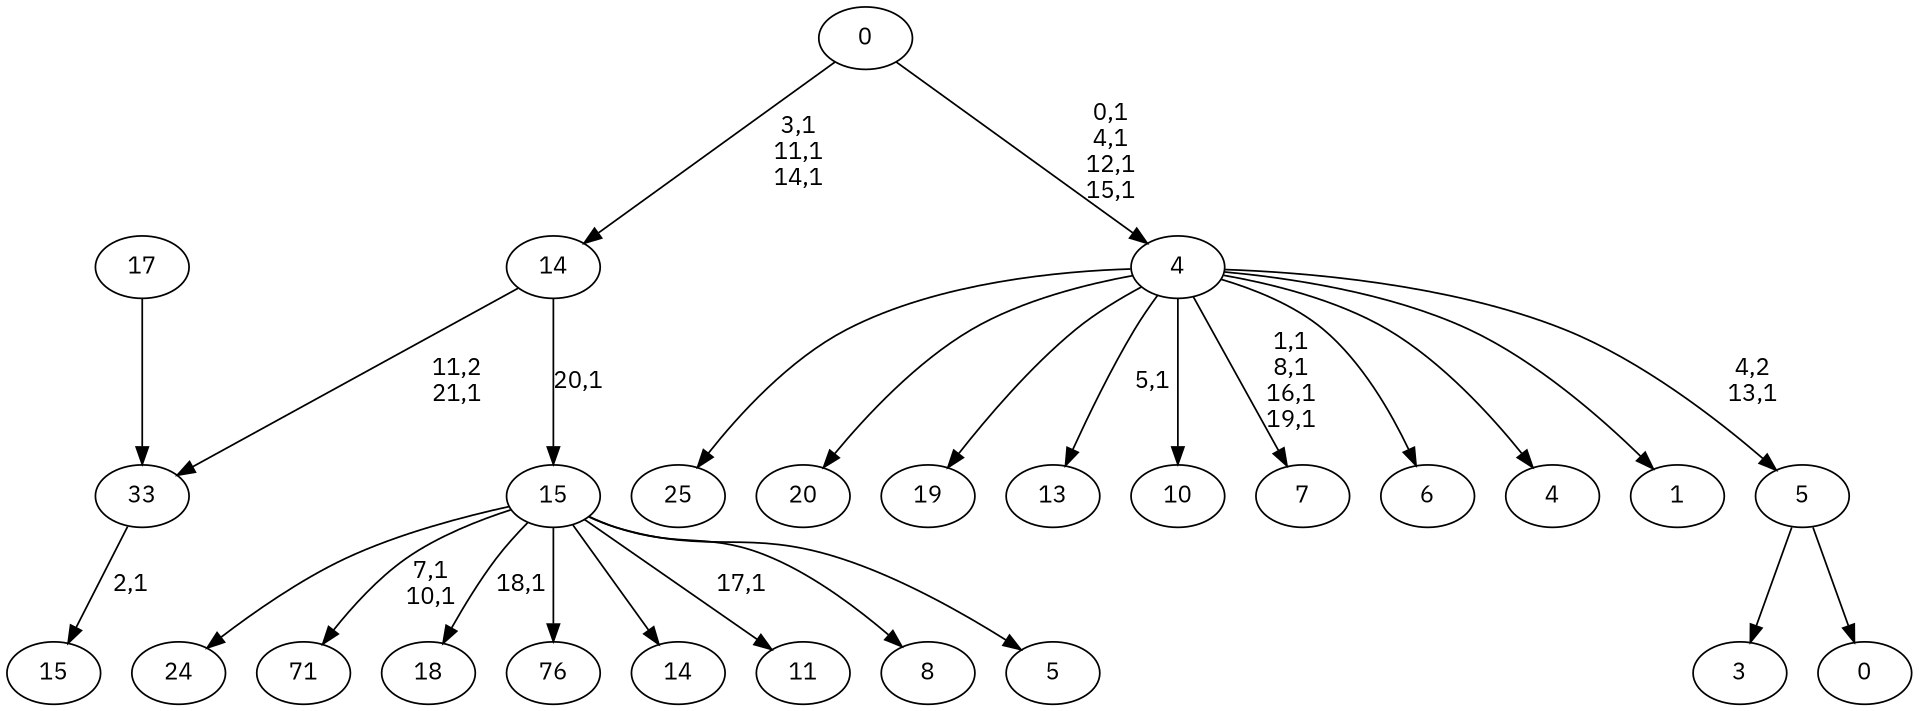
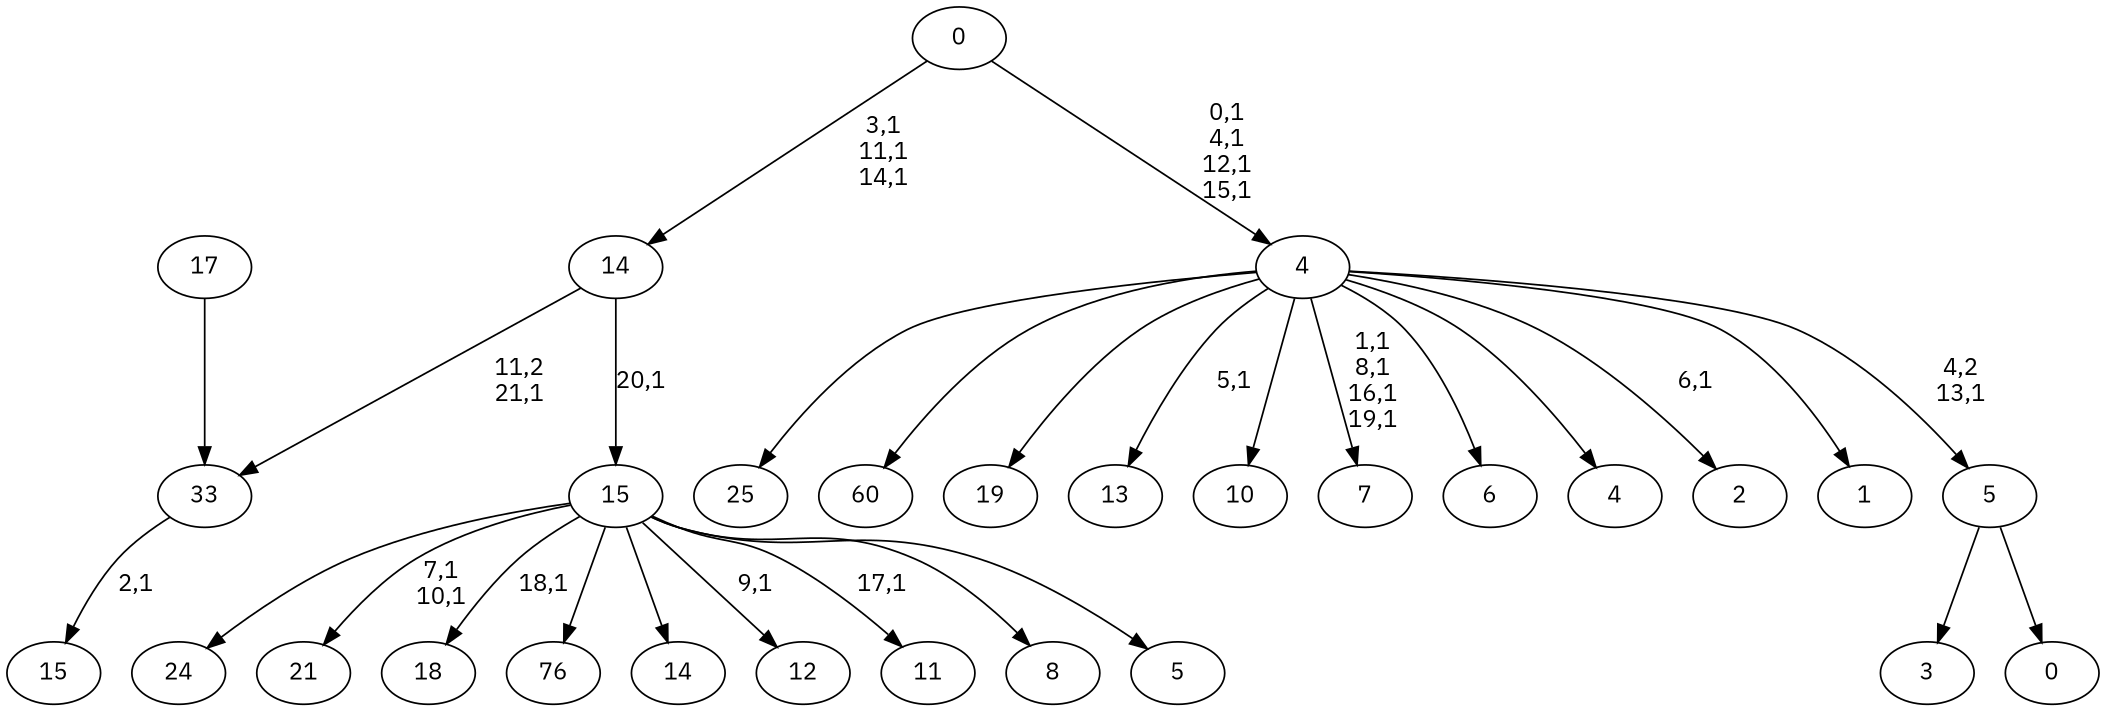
node "20": label "20" -> "60"
node "2": added
node "71": label "71" -> "21"
node "12": added
